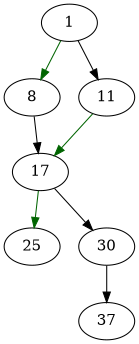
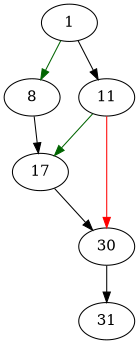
edge "11" -> "30": added
node "25": removed
node "37": label "37" -> "31"
